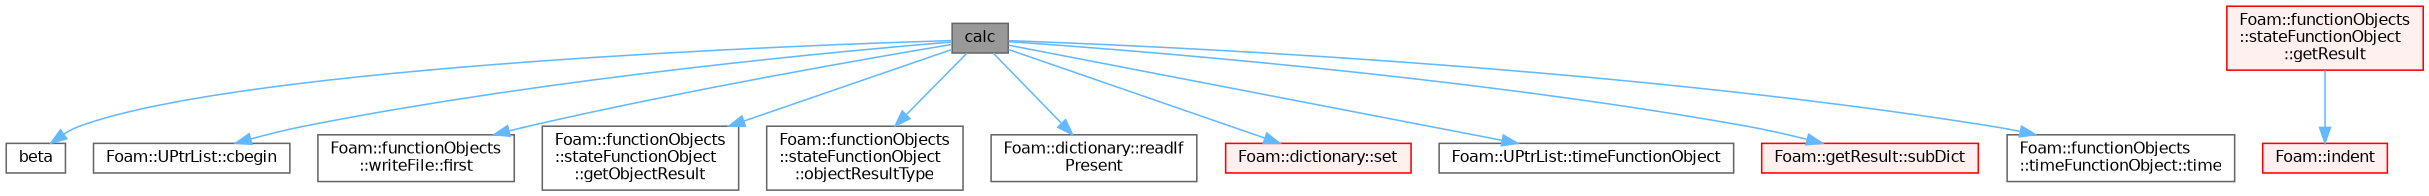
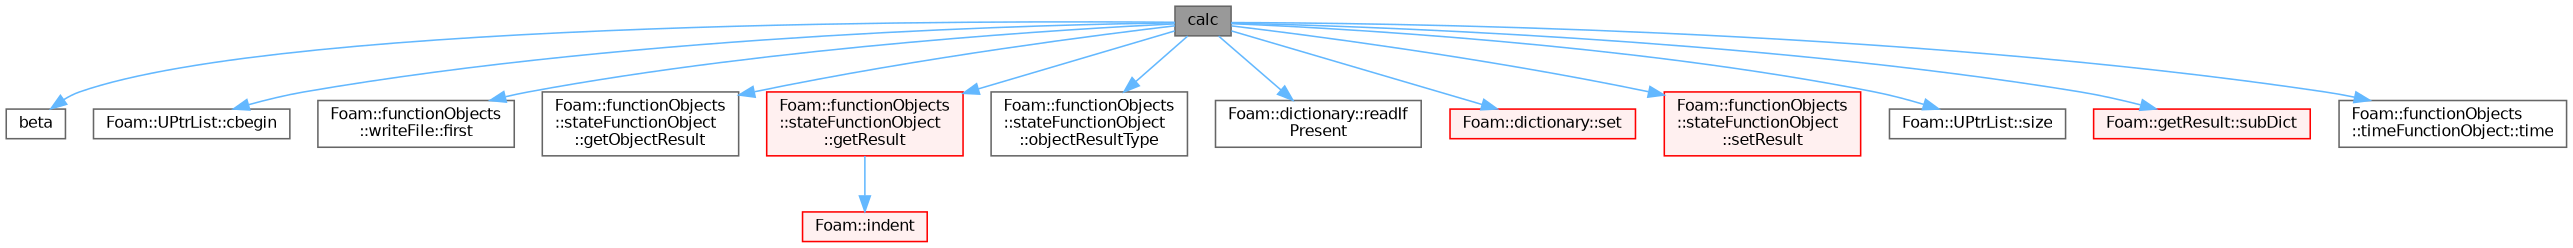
edge "calc" -> "Foam::functionObjects ::stateFunctionObject ::getResult": added
node "Foam::functionObjects ::stateFunctionObject ::setResult": added
node "Foam::UPtrList::timeFunctionObject": label "Foam::UPtrList::timeFunctionObject" -> "Foam::UPtrList::size"
